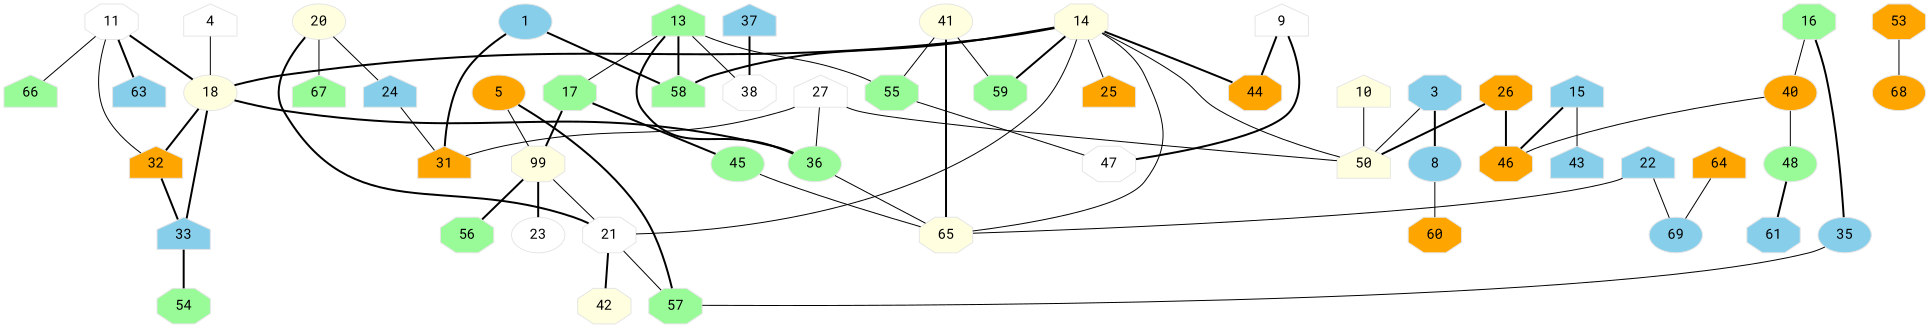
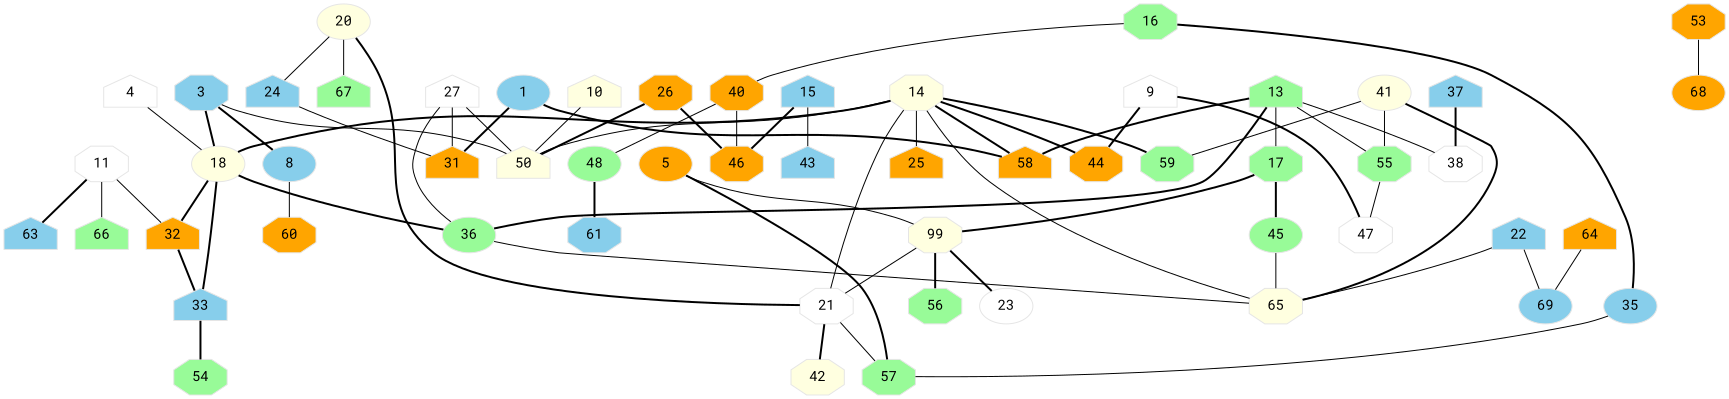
edge "11" -- "18": now "3" -- "18"
node "58": fillcolor palegreen -> orange
node "40": shape ellipse -> octagon
